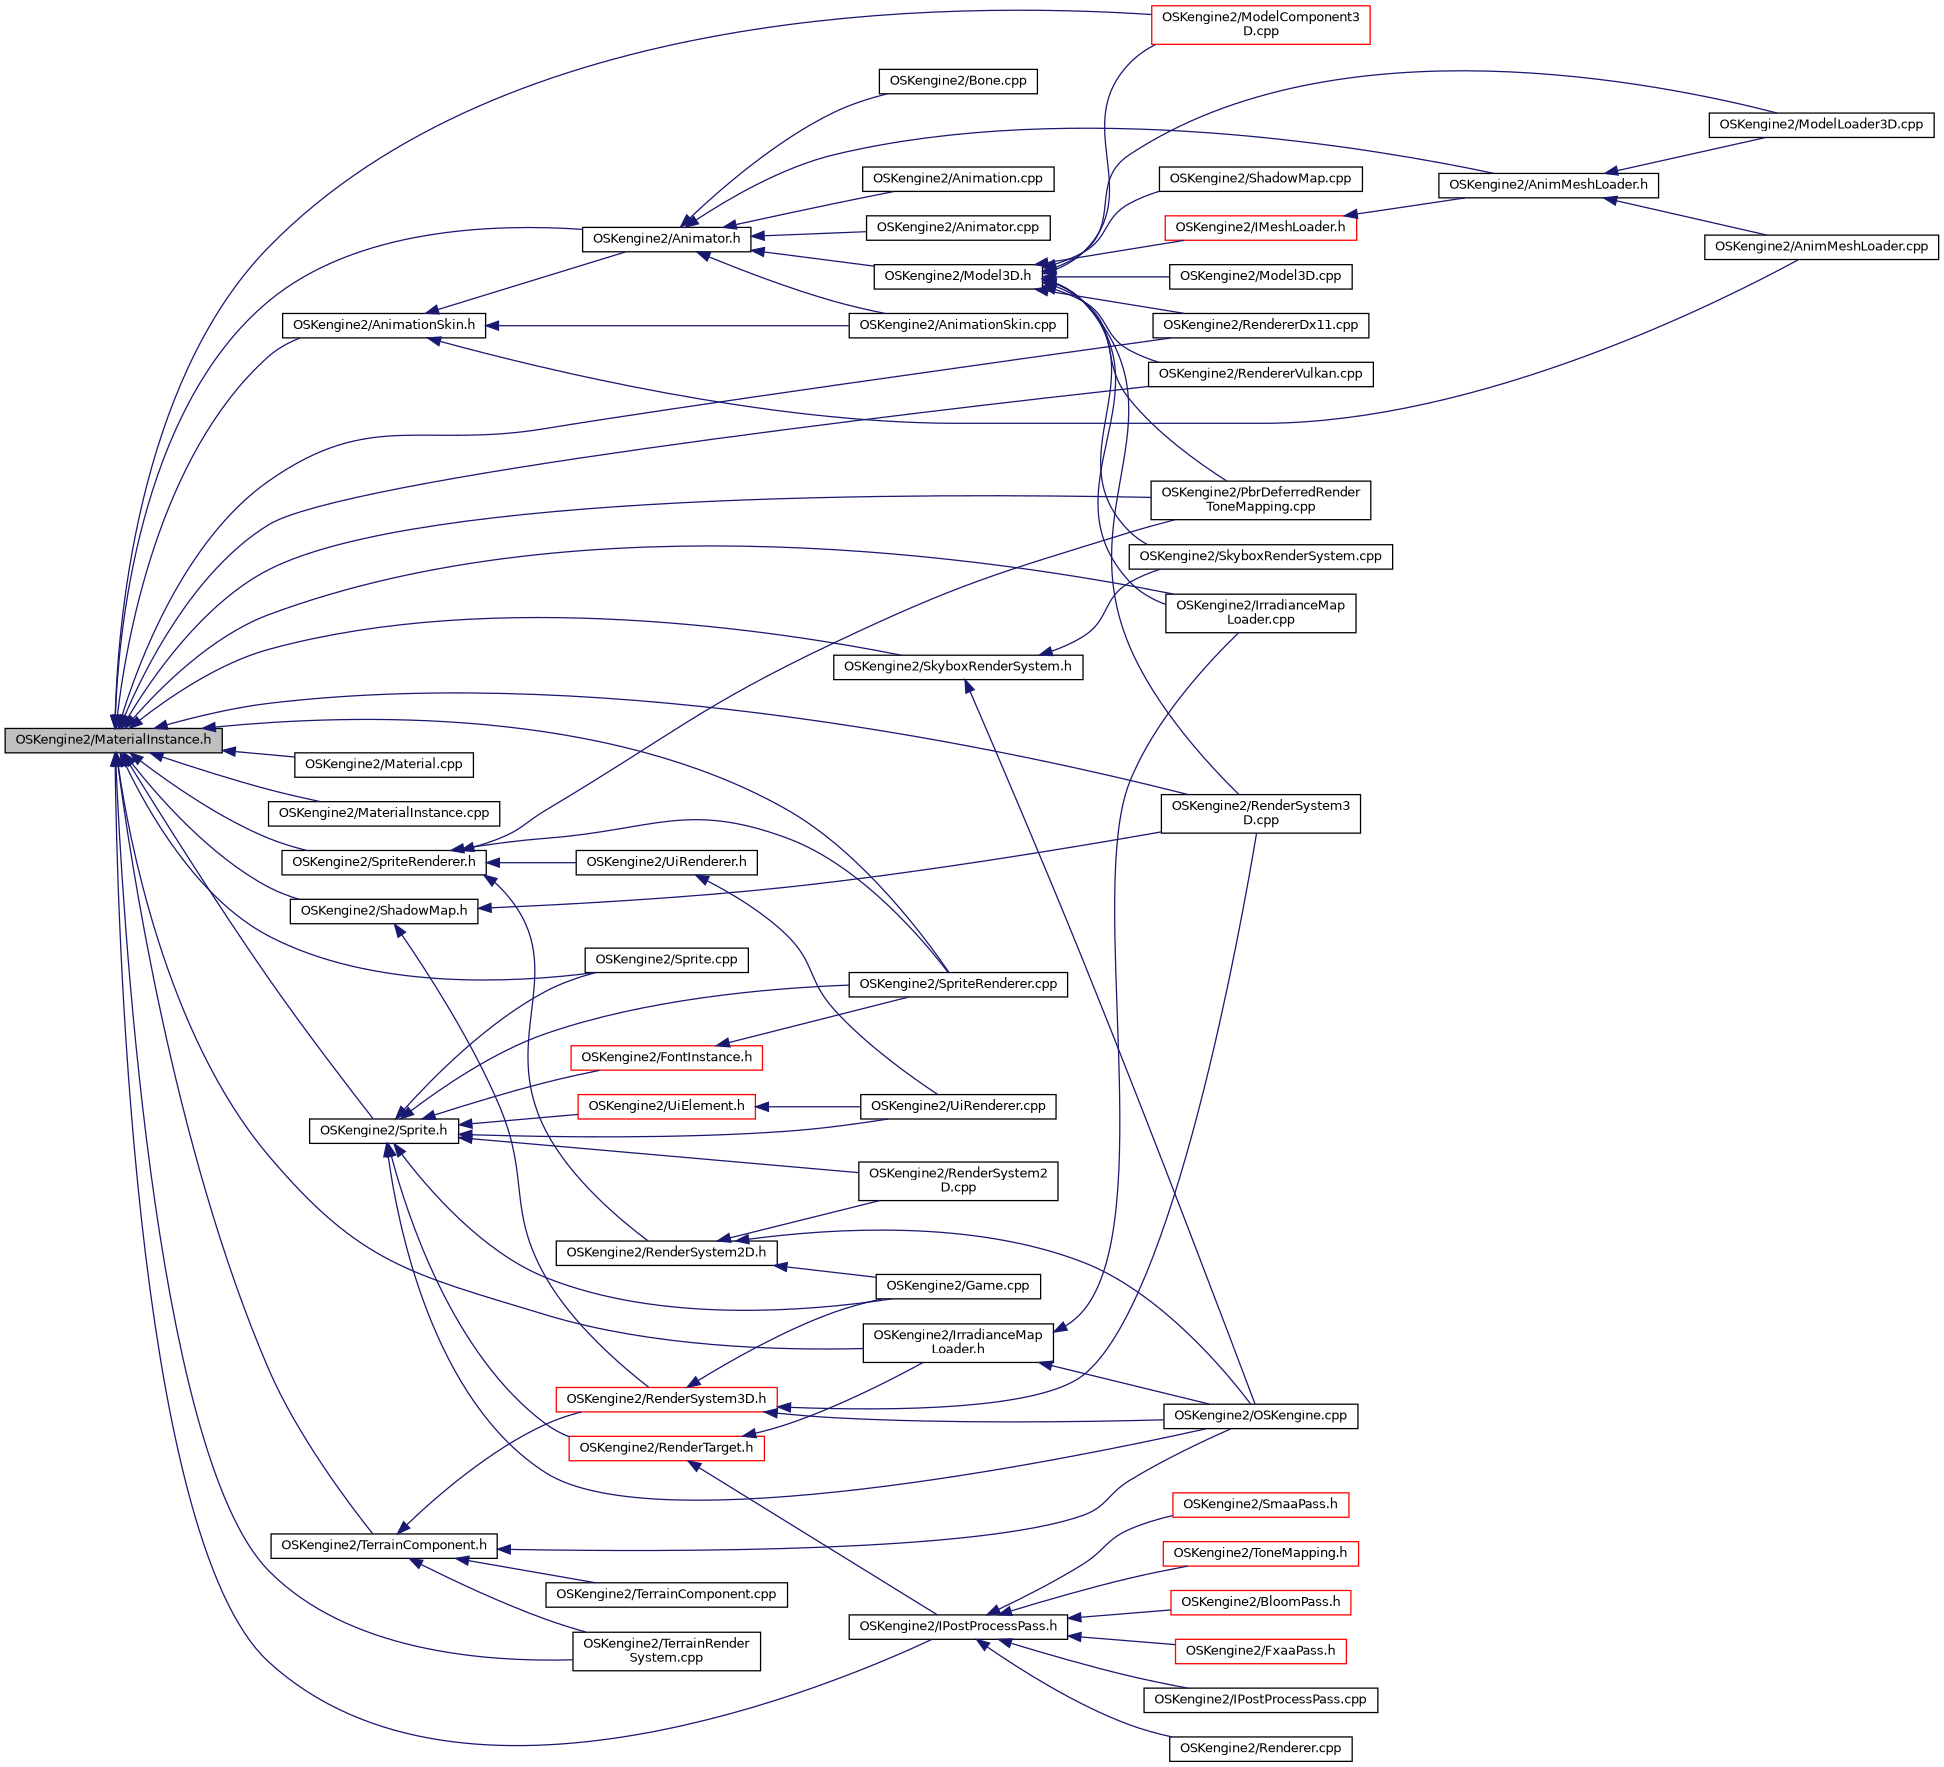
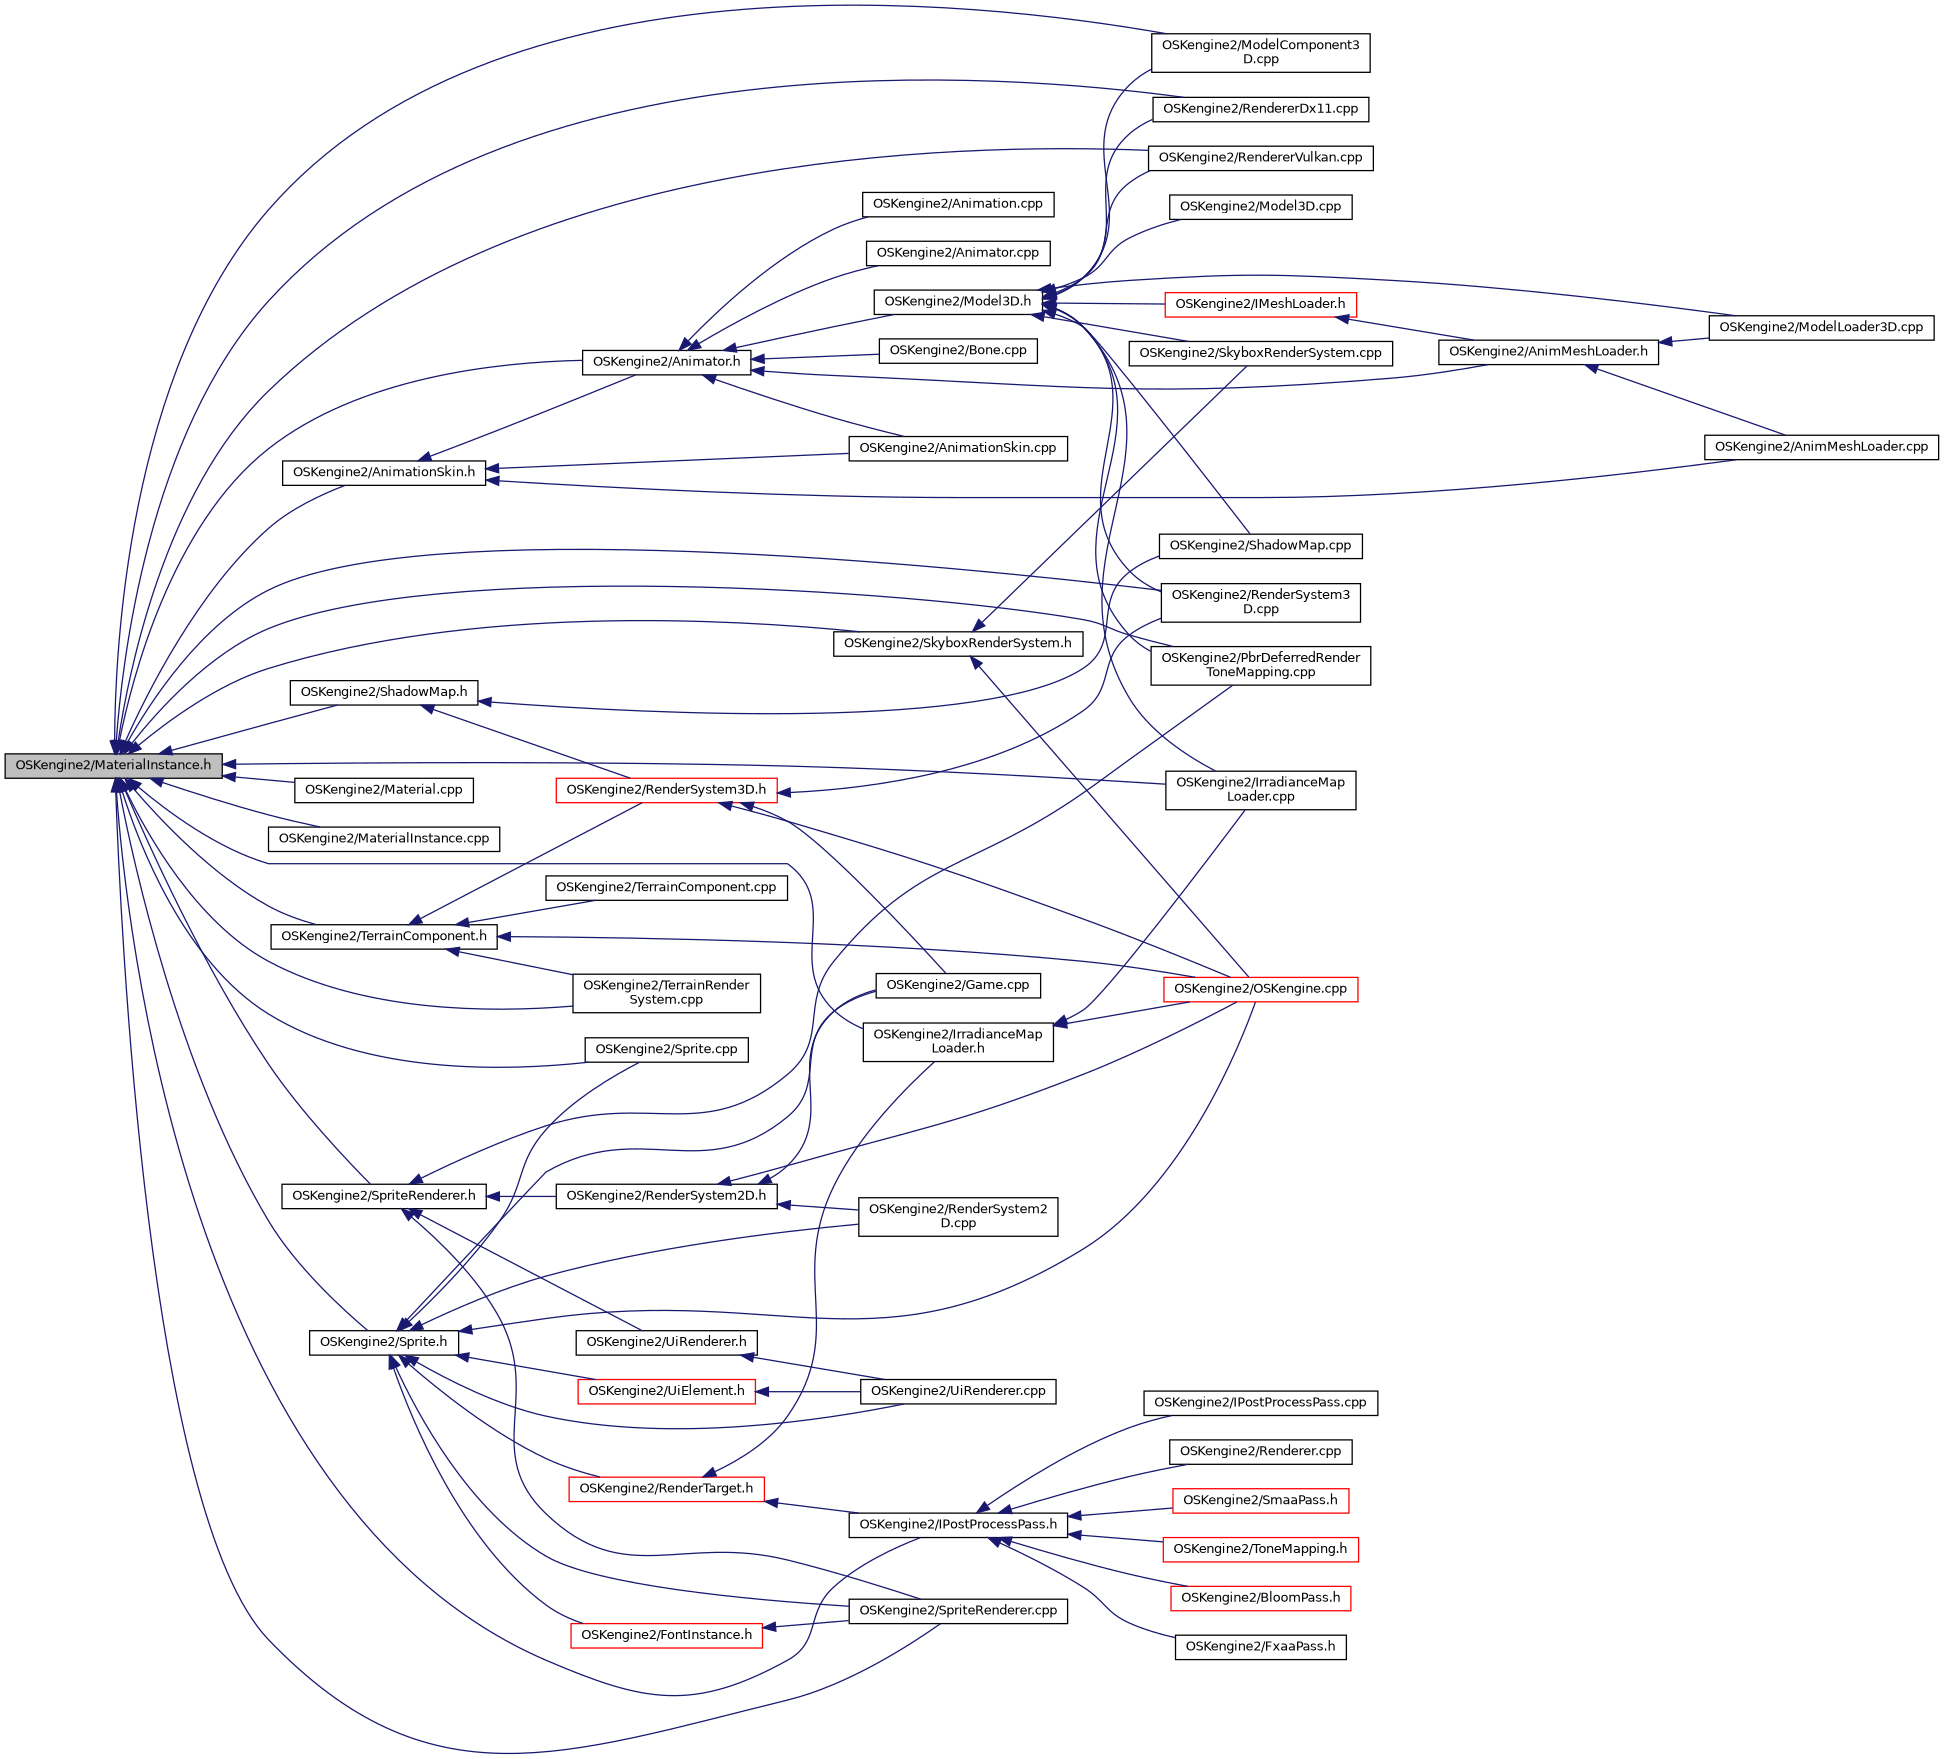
node "OSKengine2/ModelComponent3 D.cpp": color red -> black
edge "OSKengine2/RenderSystem3 D.cpp" -> "OSKengine2/ShadowMap.h": now "OSKengine2/ShadowMap.cpp" -> "OSKengine2/ShadowMap.h"
node "OSKengine2/OSKengine.cpp": color black -> red
node "OSKengine2/FxaaPass.h": color red -> black
